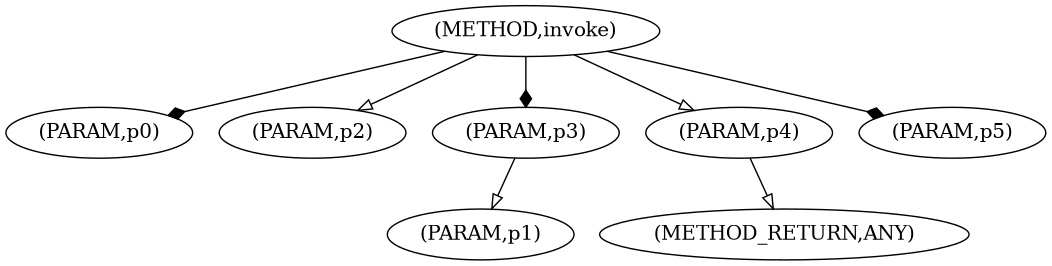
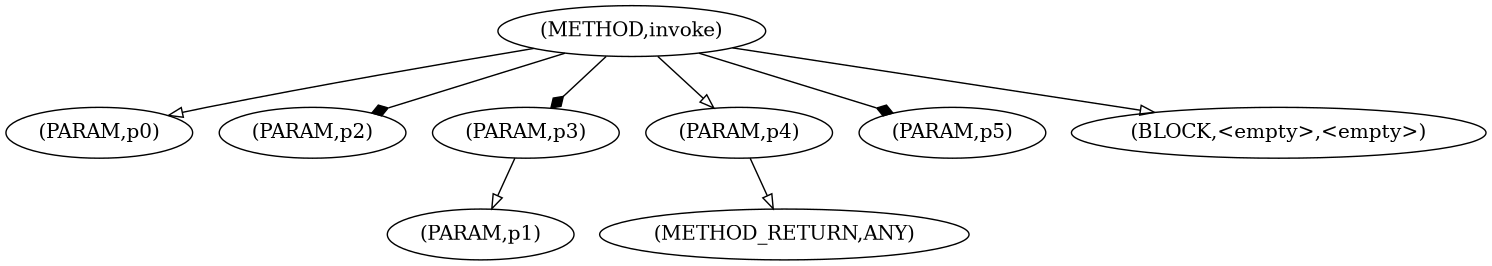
edge "(METHOD,invoke)" -> "(PARAM,p2)": arrowhead onormal -> diamond
edge "(METHOD,invoke)" -> "(PARAM,p0)": arrowhead diamond -> onormal
node "(BLOCK,<empty>,<empty>)": added
